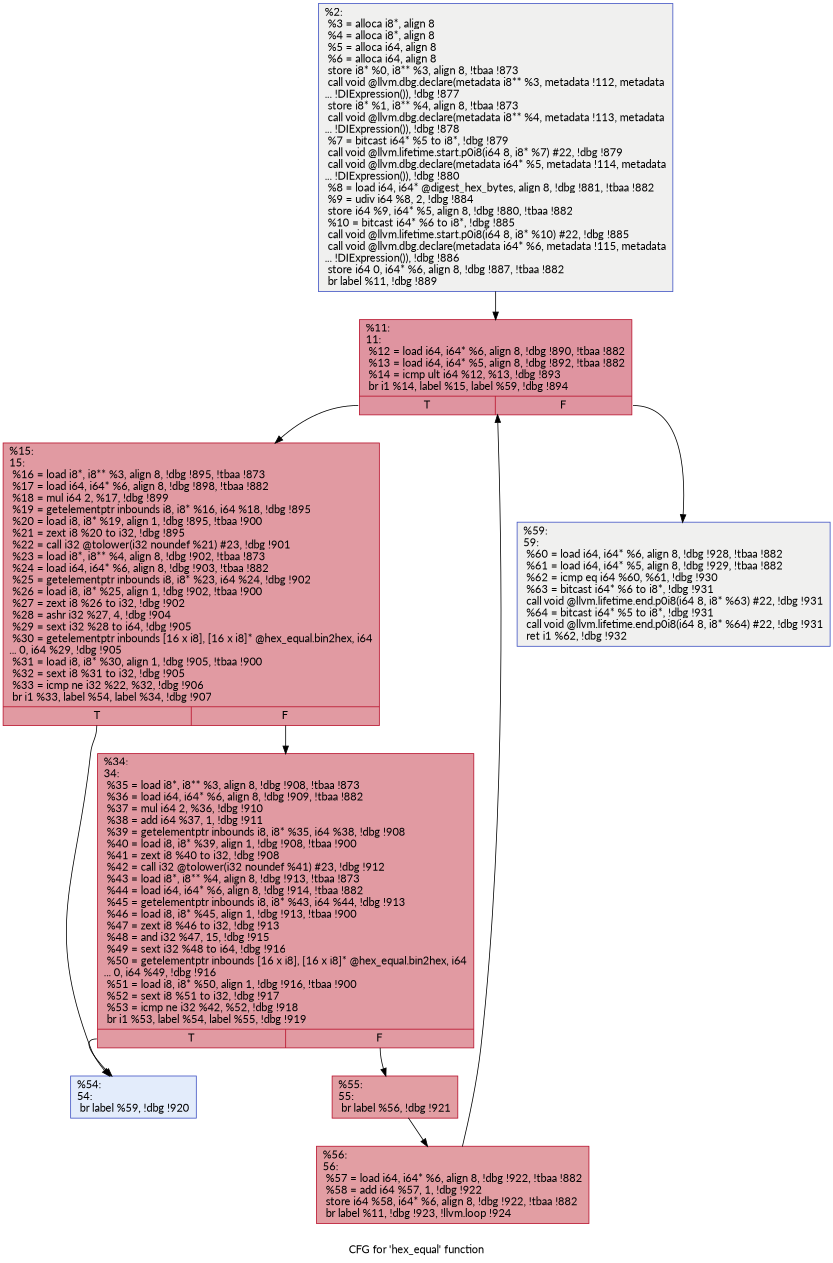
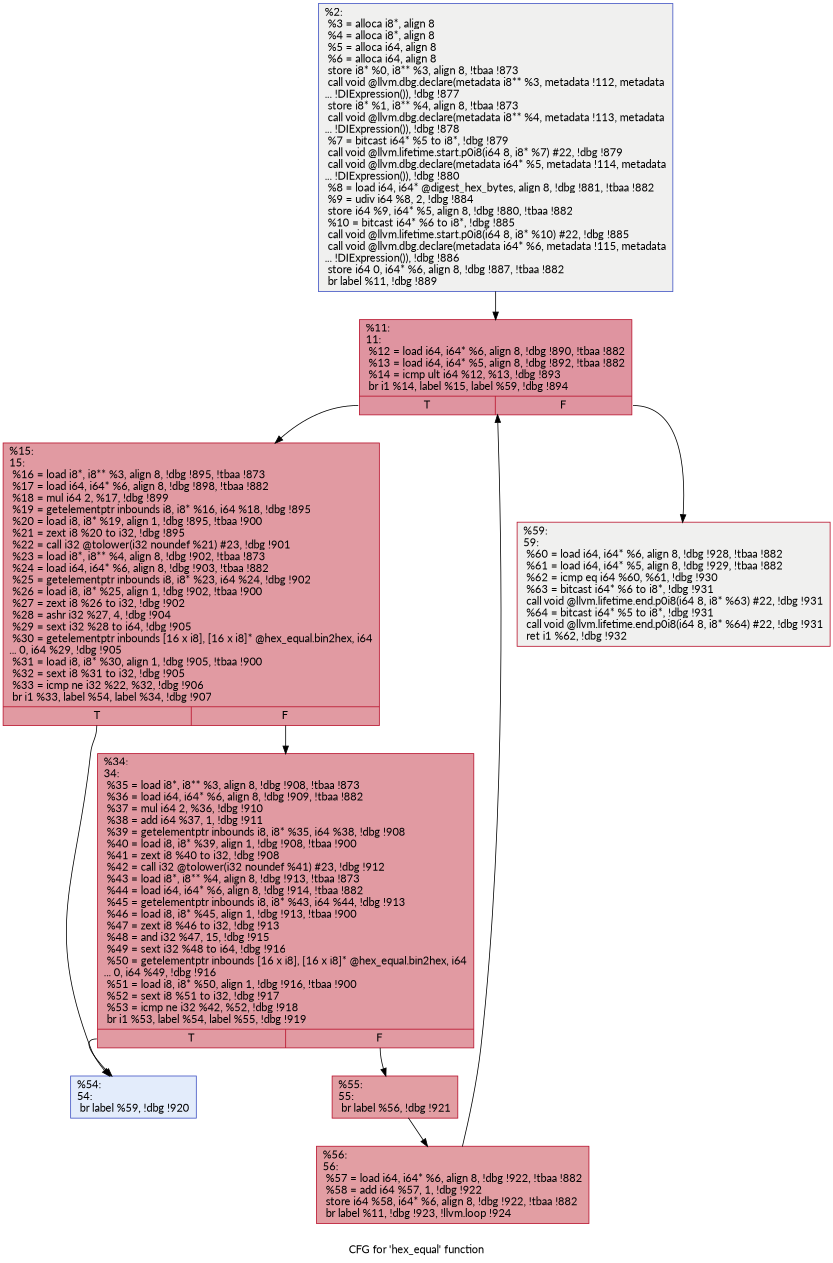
node "%59:": color #3d50c3ff -> #b70d28ff
